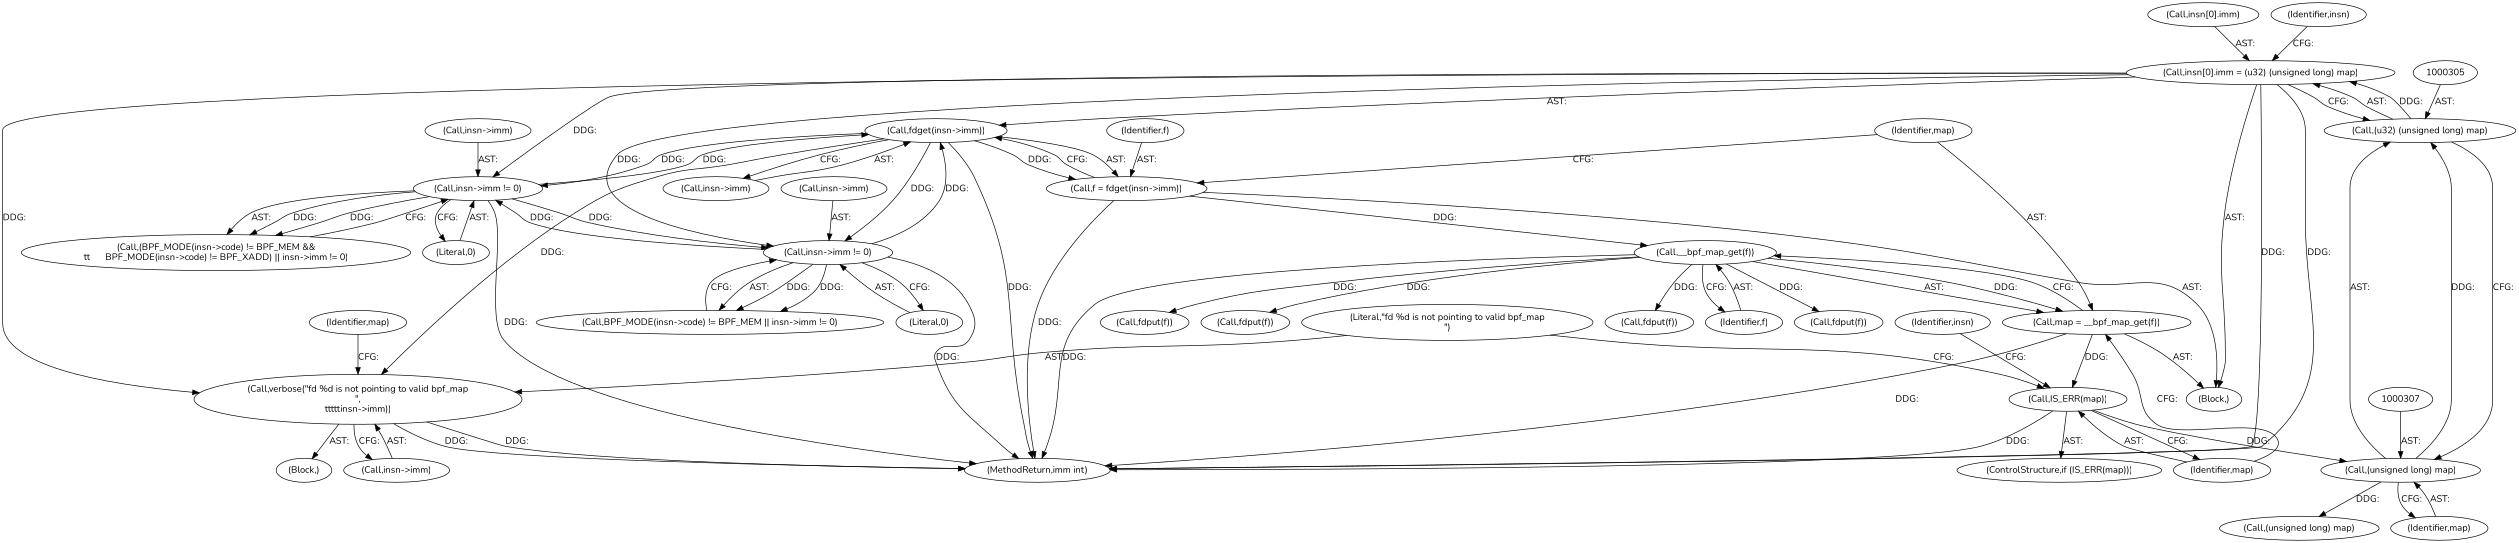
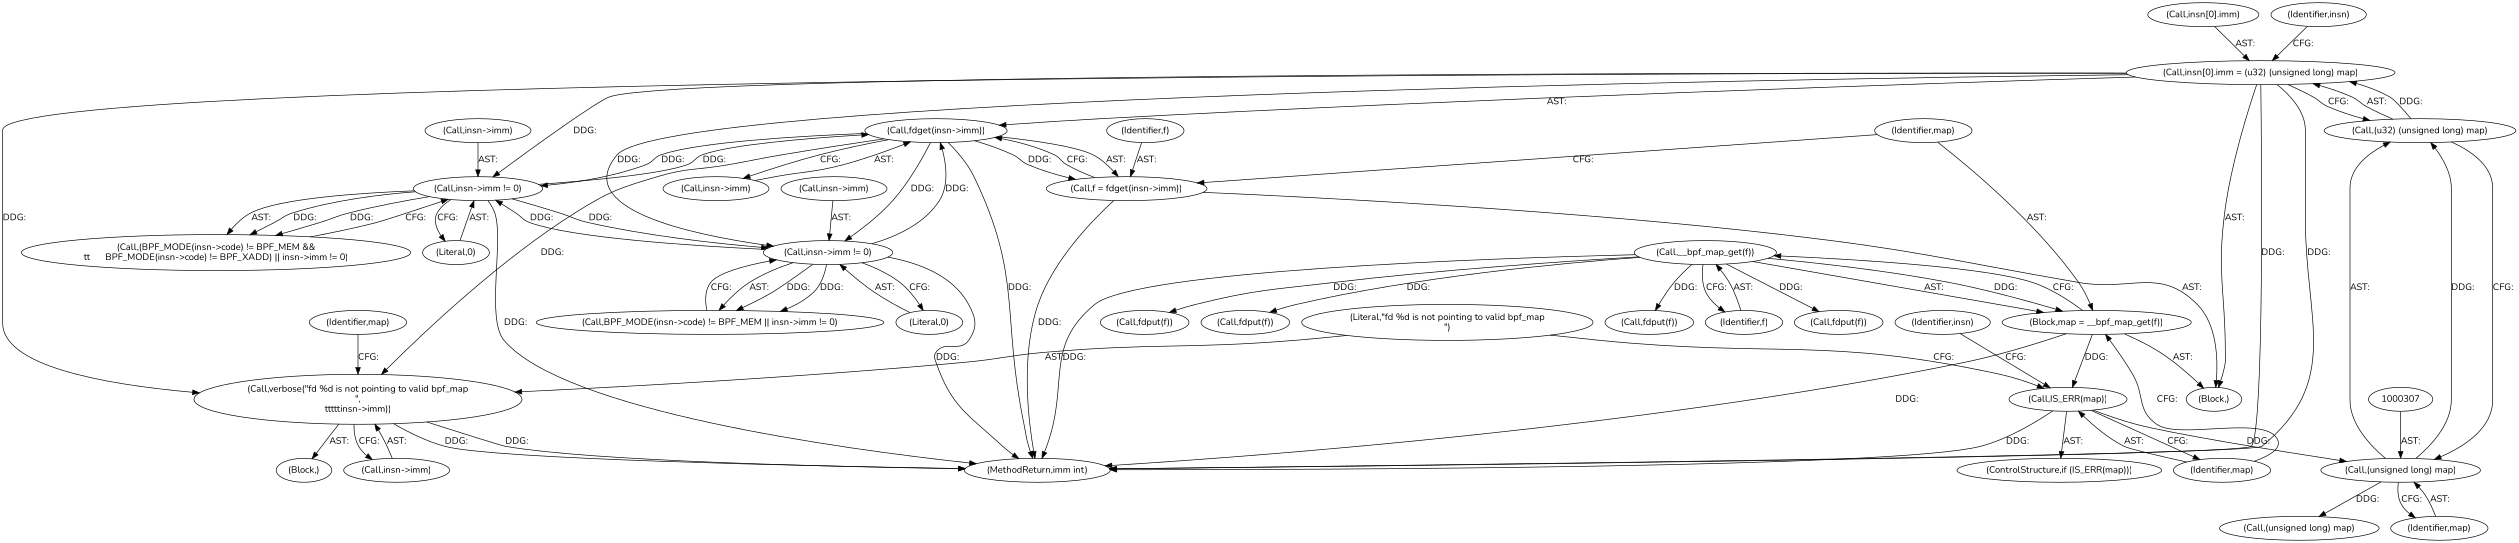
node "1000305": removed
edge "(Call,f = fdget(insn->imm))" -> "(Call,__bpf_map_get(f))": removed, label "DDG:"
node "(Call,map = __bpf_map_get(f))": label "(Call,map = __bpf_map_get(f))" -> "(Block,map = __bpf_map_get(f))"
